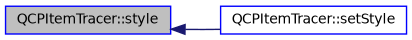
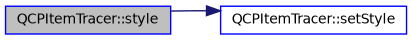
edge "QCPItemTracer::setStyle" -> "QCPItemTracer::style": reversed
